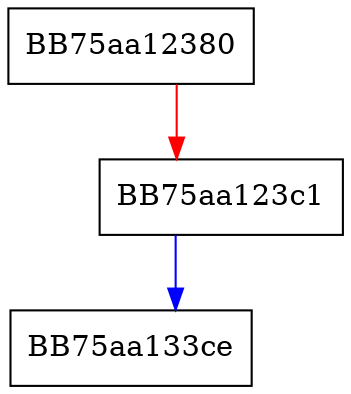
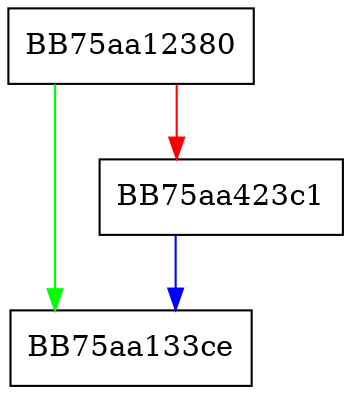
edge "BB75aa12380" -> "BB75aa133ce": added
node "BB75aa123c1": label "BB75aa123c1" -> "BB75aa423c1"
